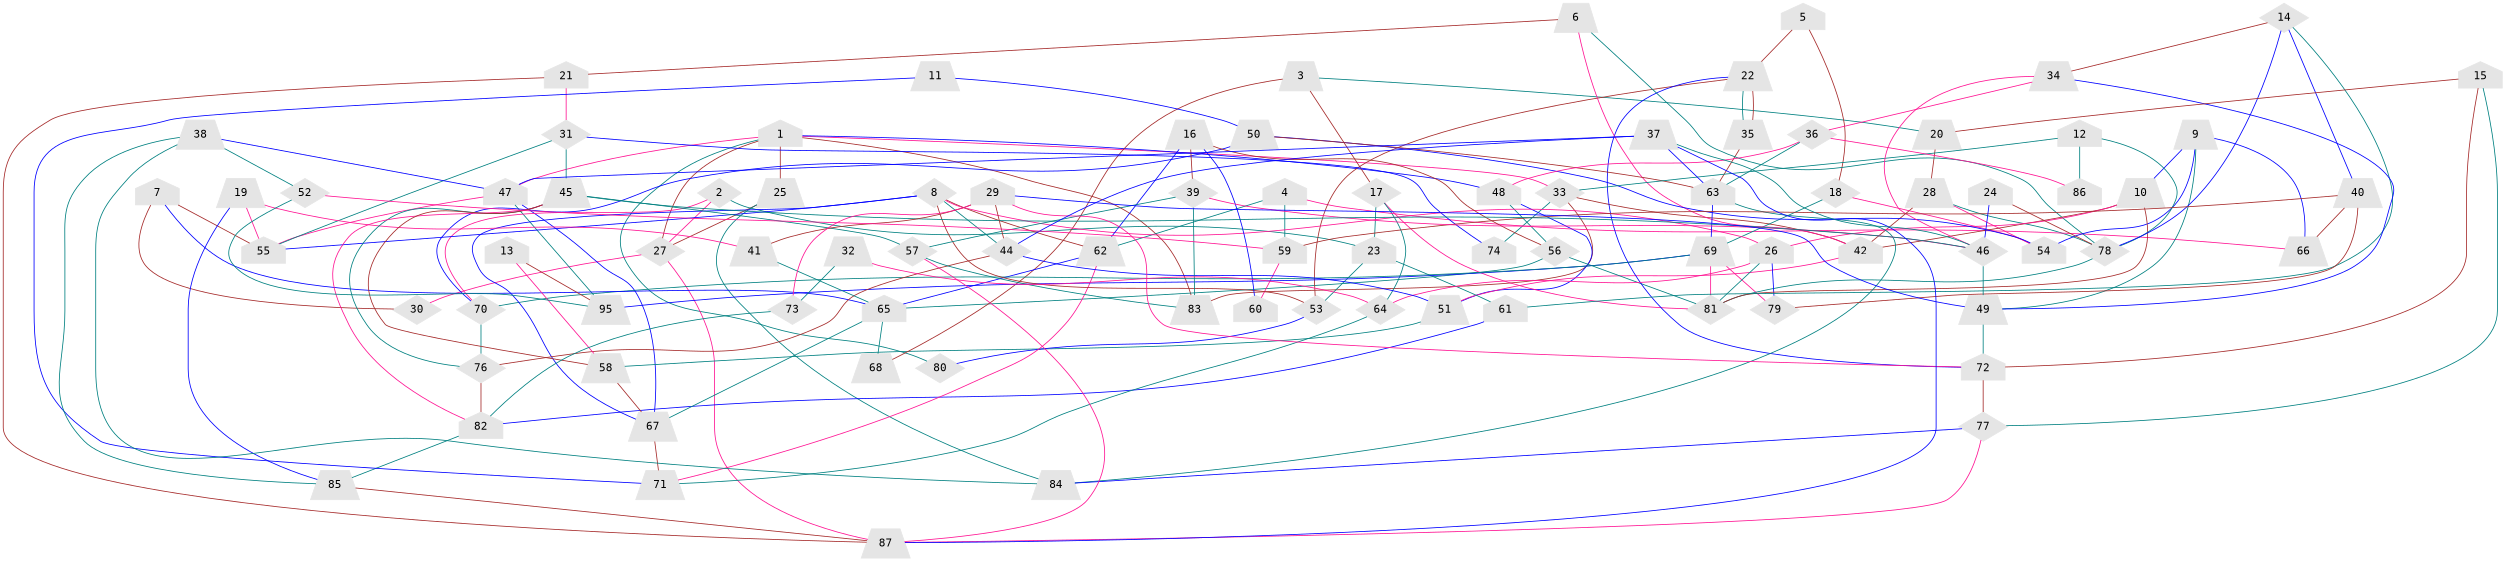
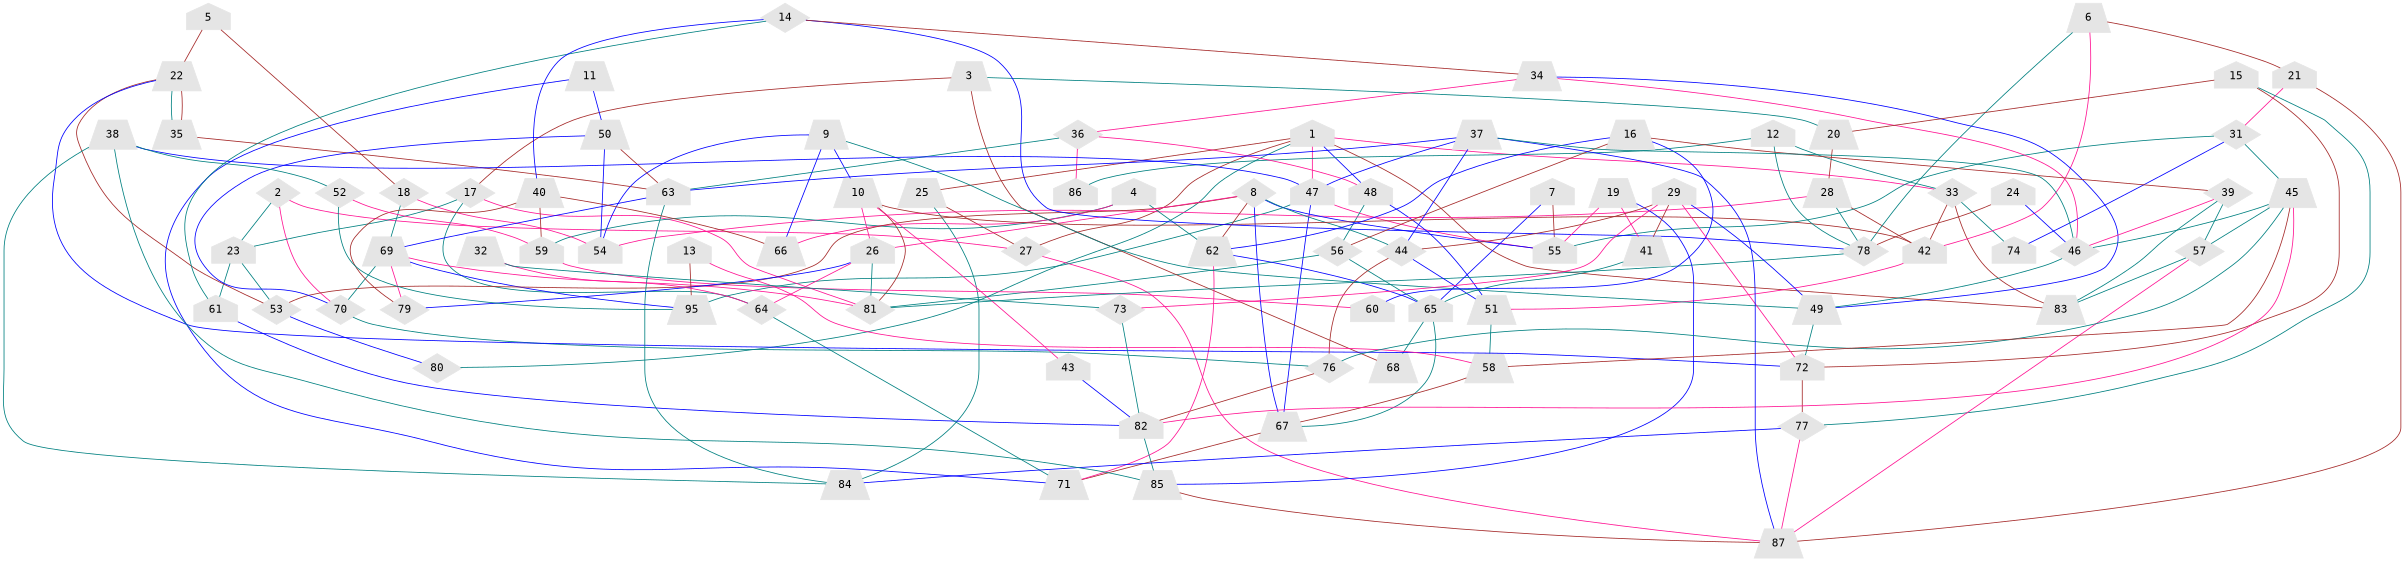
node "30": removed
node "43": added
